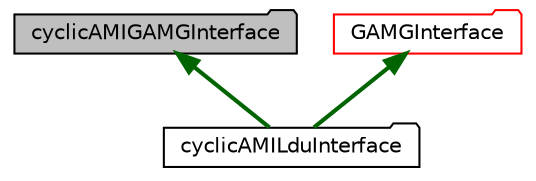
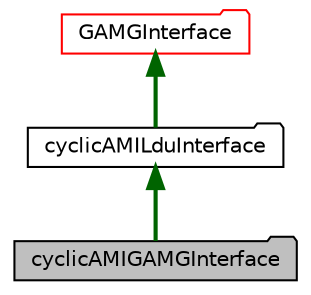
edge "cyclicAMILduInterface" -> "cyclicAMIGAMGInterface": reversed
